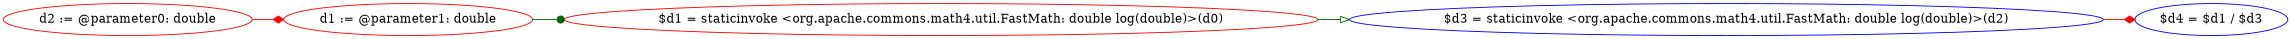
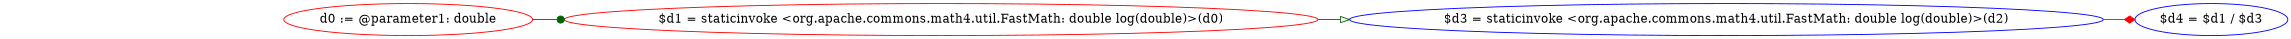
node "d2 := @parameter0: double": removed
node "d1 := @parameter1: double": label "d1 := @parameter1: double" -> "d0 := @parameter1: double"
